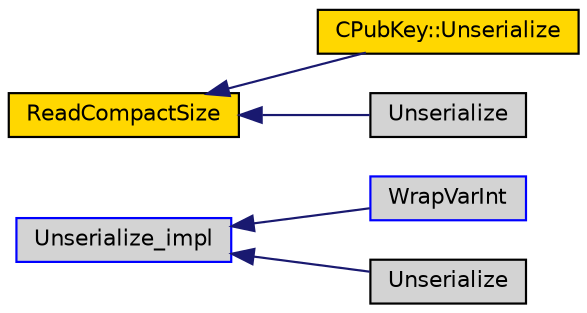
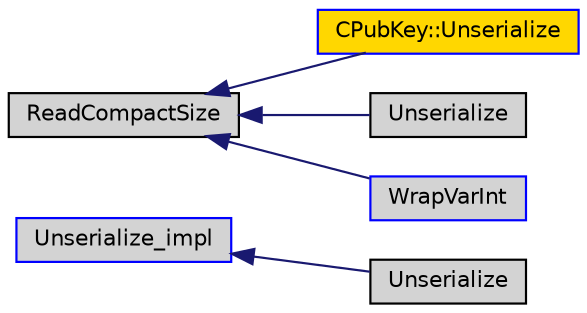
node "CPubKey::Unserialize": color black -> blue
node "ReadCompactSize": fillcolor gold -> lightgrey
edge "WrapVarInt" -> "Unserialize_impl": now "WrapVarInt" -> "ReadCompactSize"
